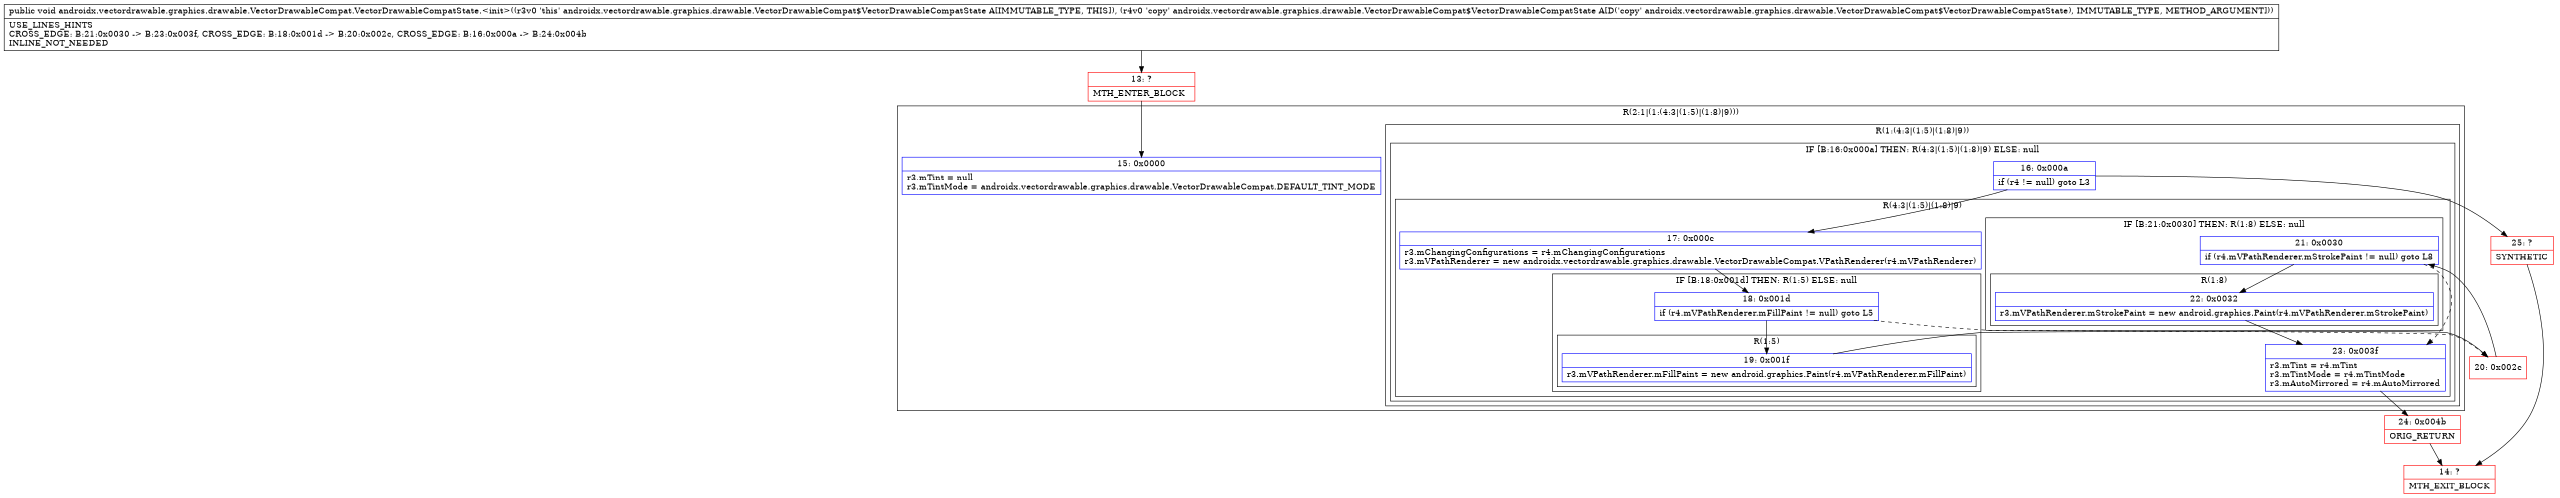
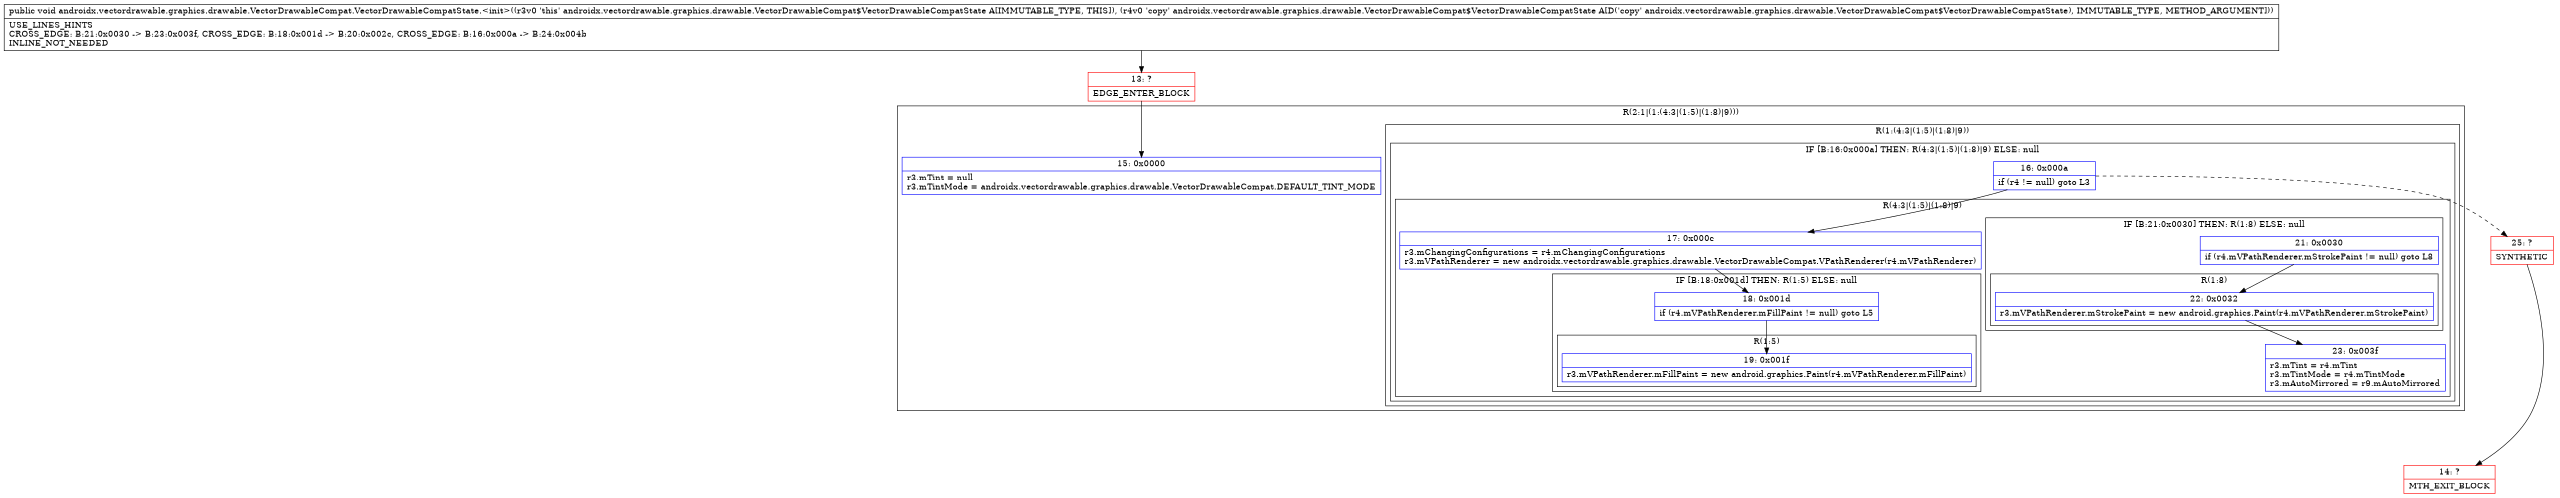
node "13: ?": text "MTH_ENTER_BLOCK" -> "EDGE_ENTER_BLOCK"
edge "16: 0x000a" -> "25: ?": style solid -> dashed
edge "21: 0x0030" -> "23: 0x003f": removed
node "20: 0x002c": removed
node "23: 0x003f": text "r3.mAutoMirrored = r4.mAutoMirrored" -> "r3.mAutoMirrored = r9.mAutoMirrored"
node "24: 0x004b": removed
